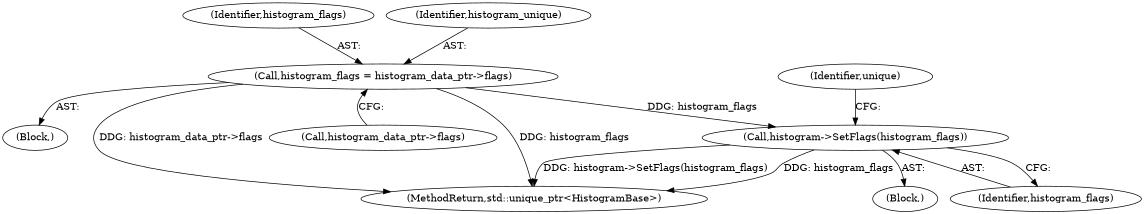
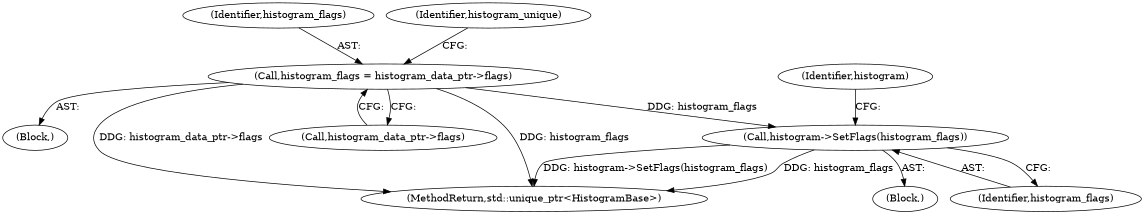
edge "(Identifier,histogram_unique)" -> "(Call,histogram_flags = histogram_data_ptr->flags)": label "AST: " -> "CFG: "
node "(Identifier,unique)": label "(Identifier,unique)" -> "(Identifier,histogram)"
edge "(Call,histogram_flags = histogram_data_ptr->flags)" -> "(Call,histogram_data_ptr->flags)": added, label "CFG:"
